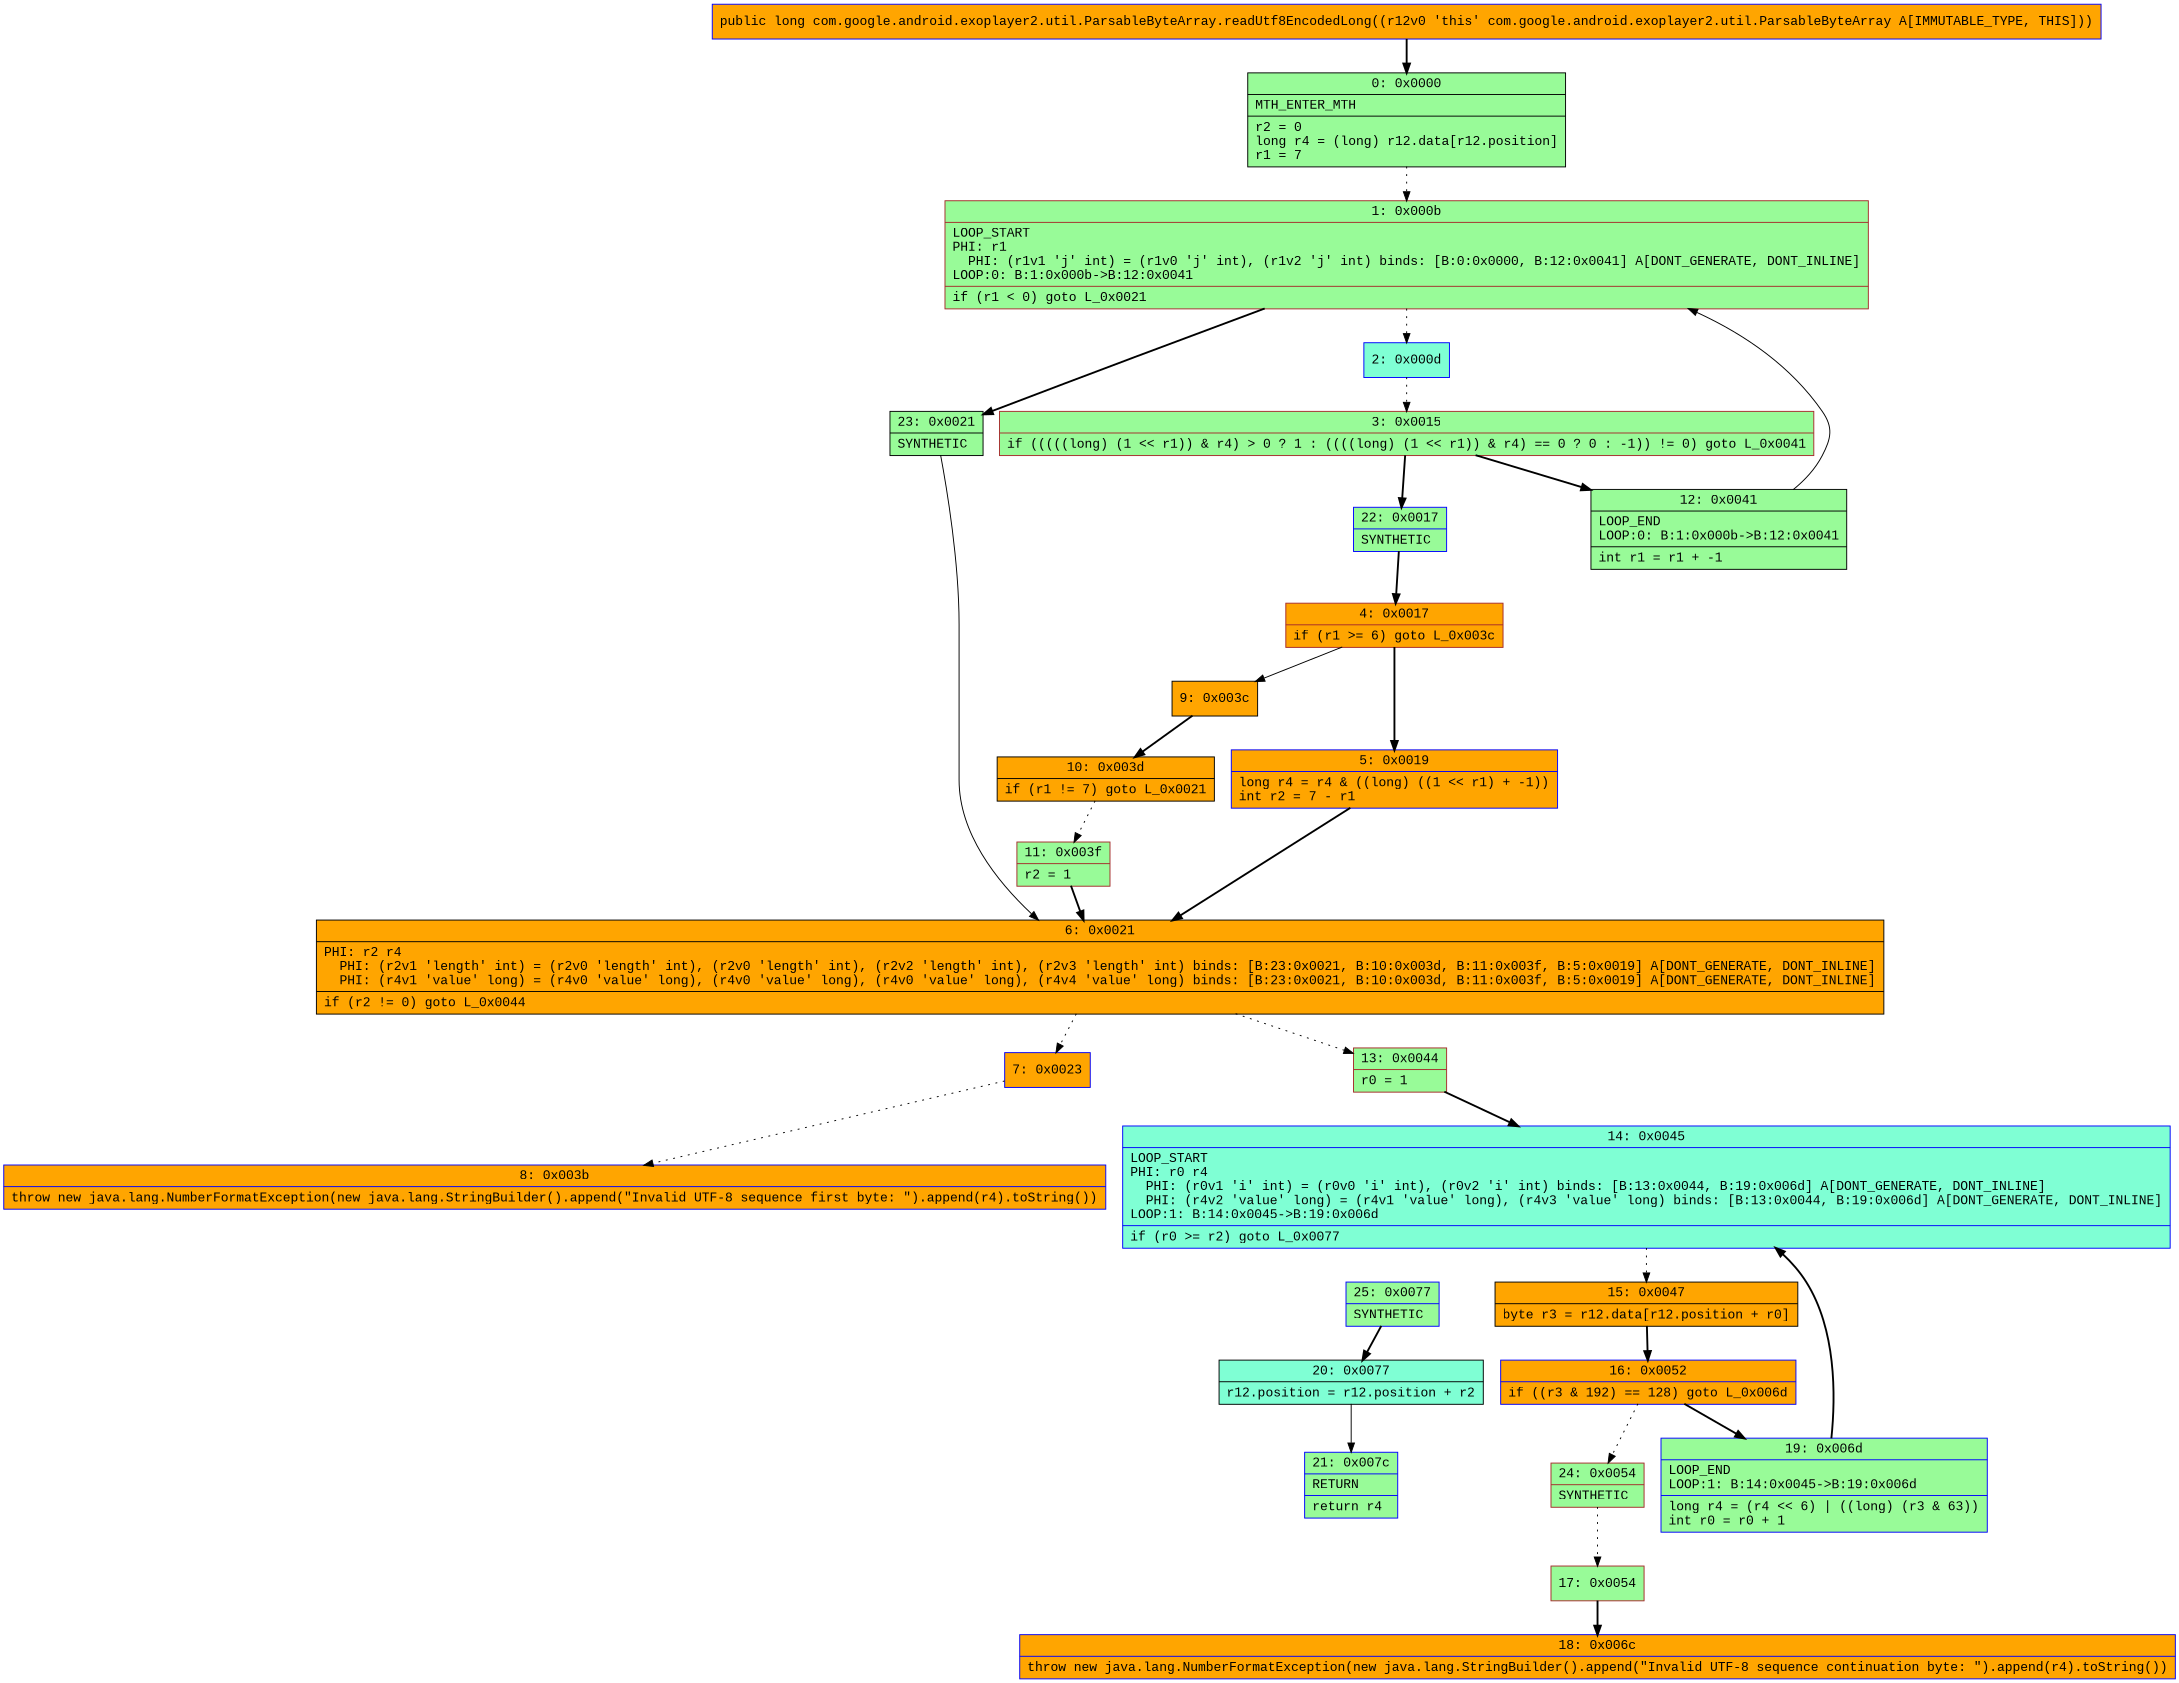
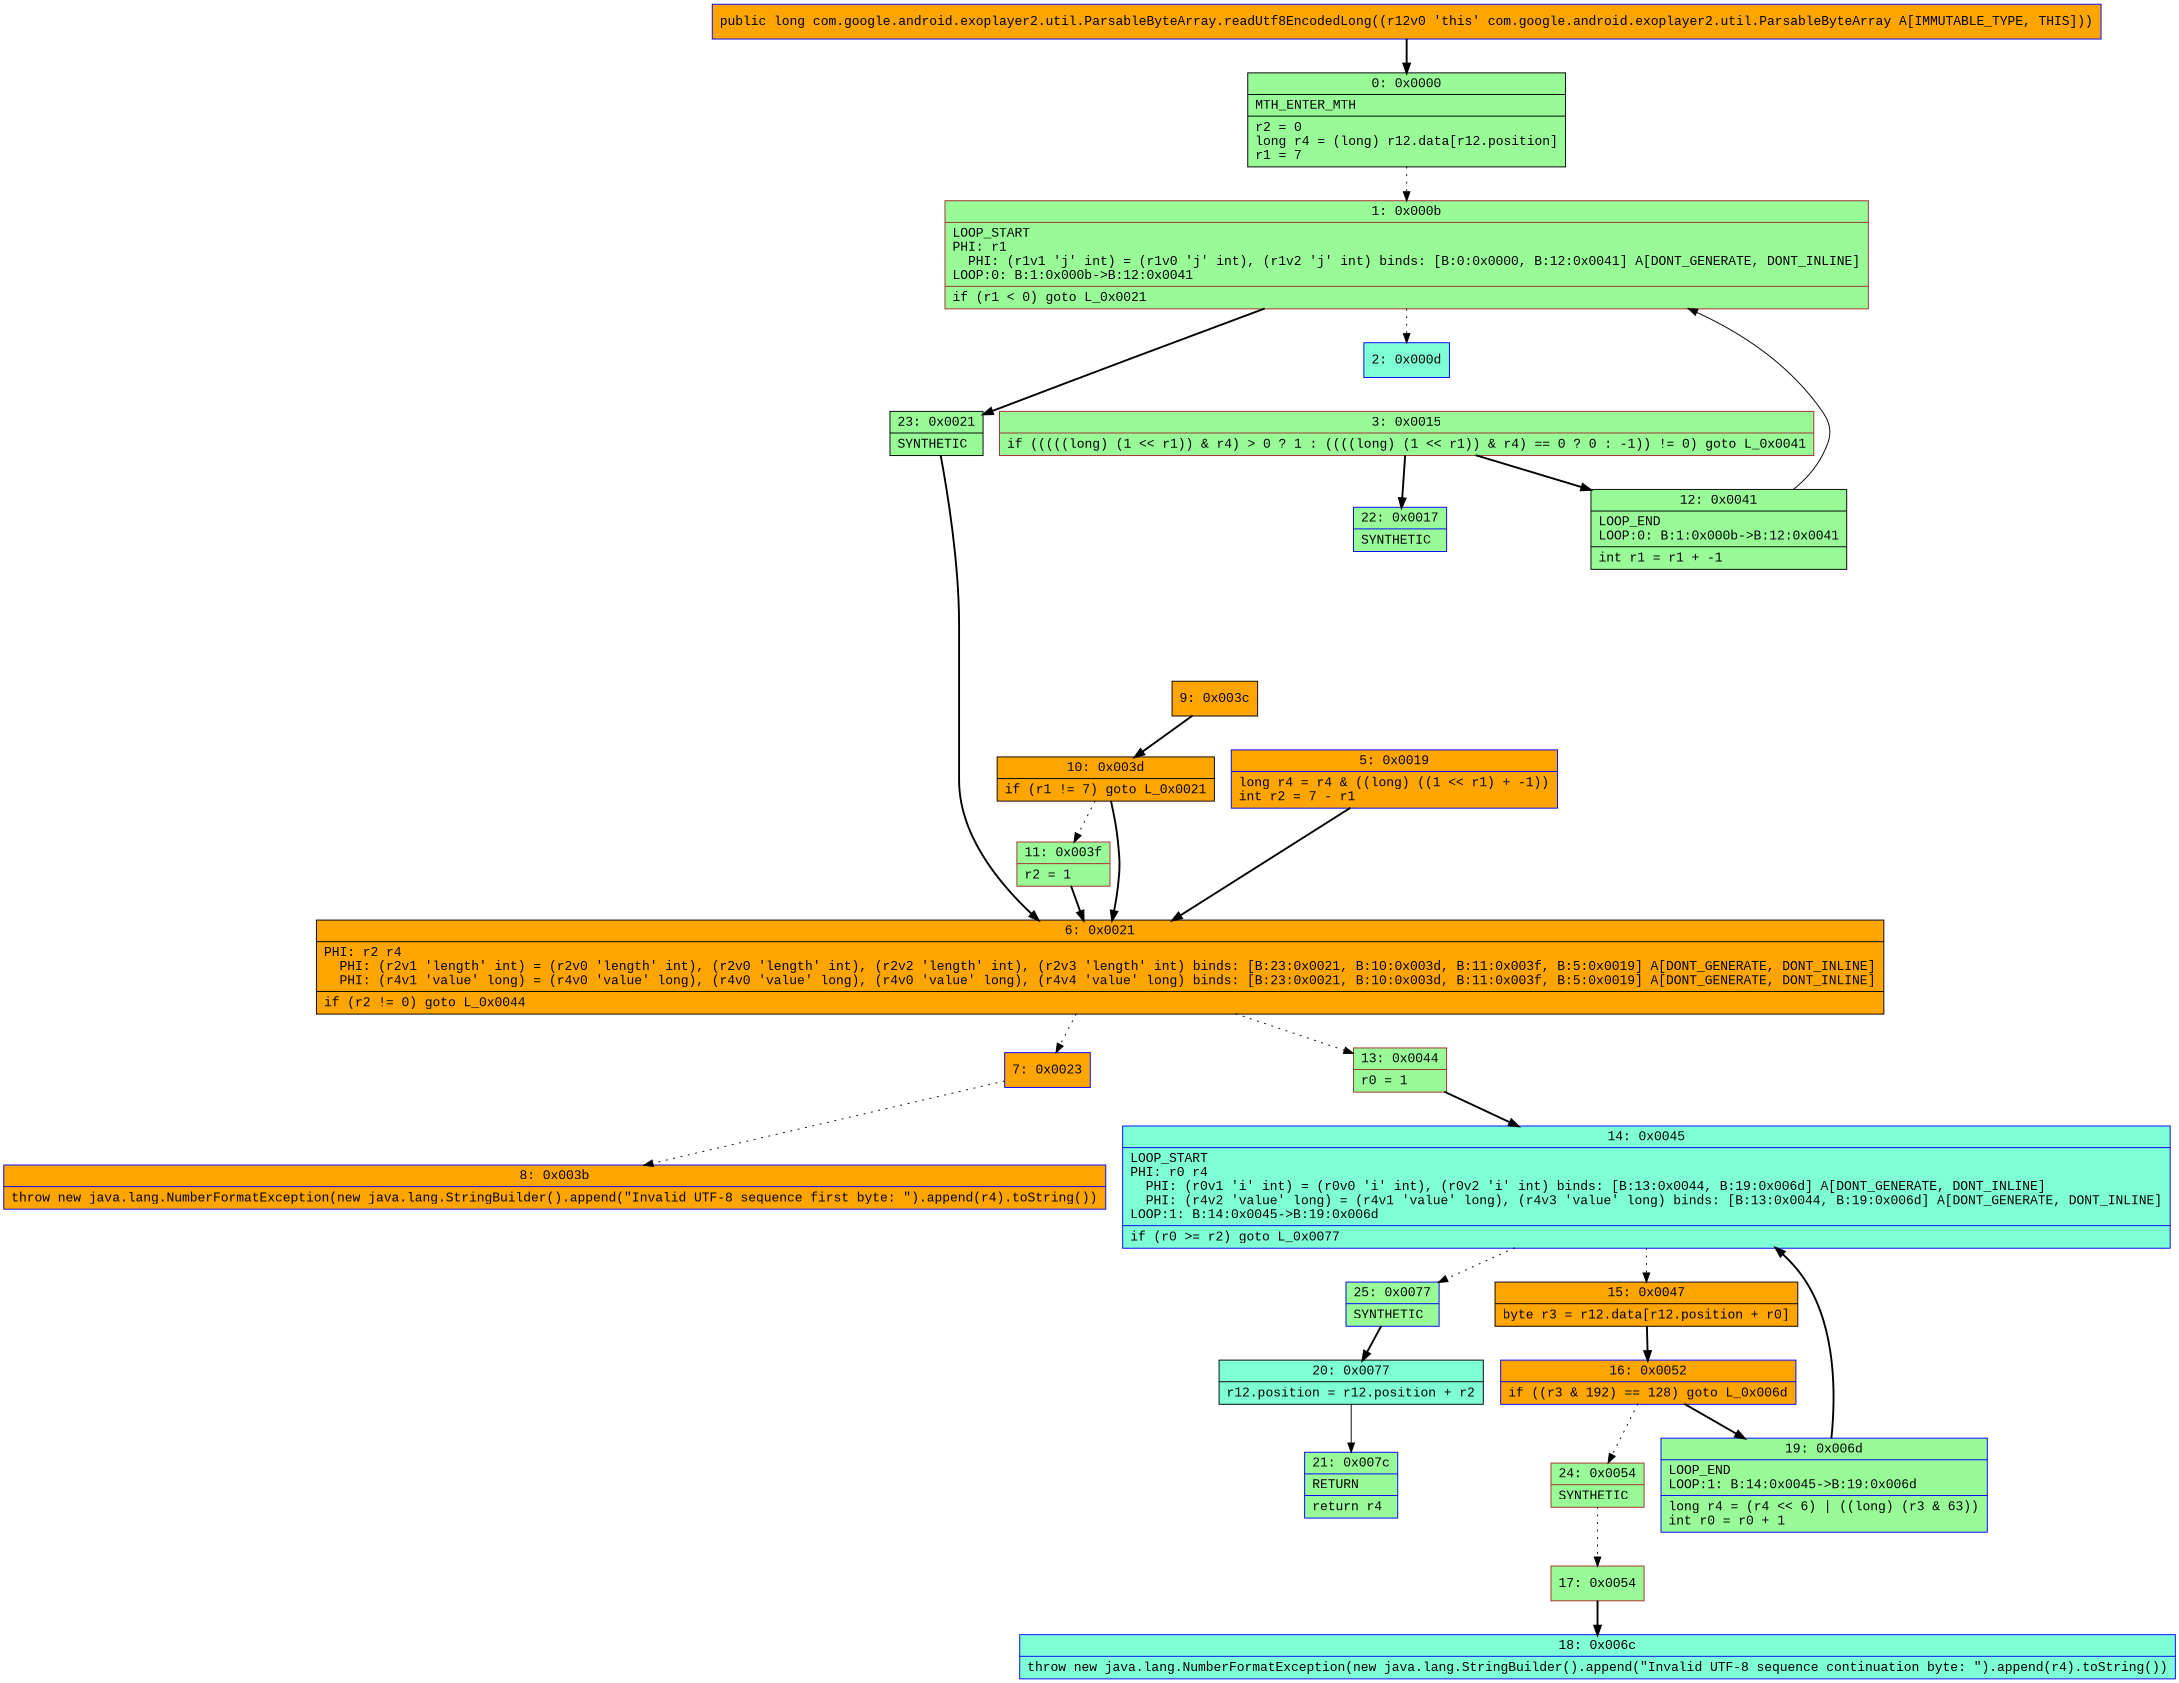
edge "2: 0x000d" -> "3: 0x0015": removed
node "4: 0x0017": removed
edge "23: 0x0021" -> "6: 0x0021": style solid -> bold
edge "10: 0x003d" -> "6: 0x0021": added
edge "14: 0x0045" -> "25: 0x0077": added
node "18: 0x006c": fillcolor orange -> aquamarine
